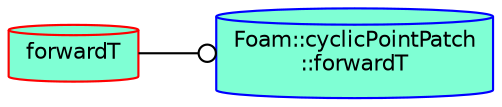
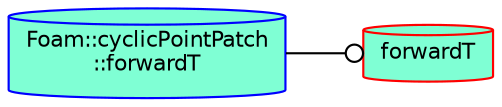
edge "forwardT" -> "Foam::cyclicPointPatch ::forwardT": reversed
